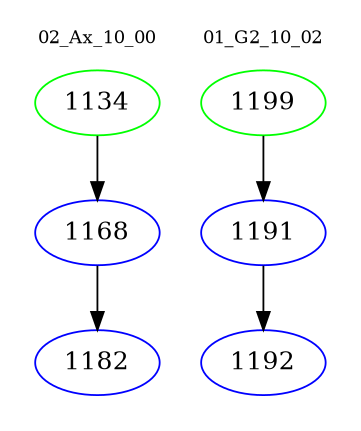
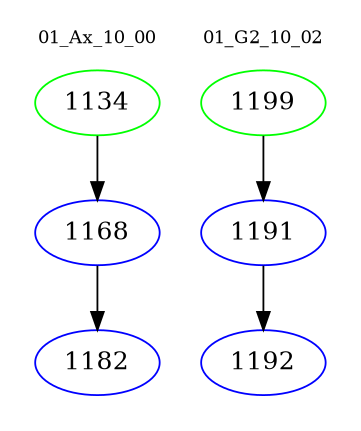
cluster "02_Ax_10_00": label "02_Ax_10_00" -> "01_Ax_10_00"
